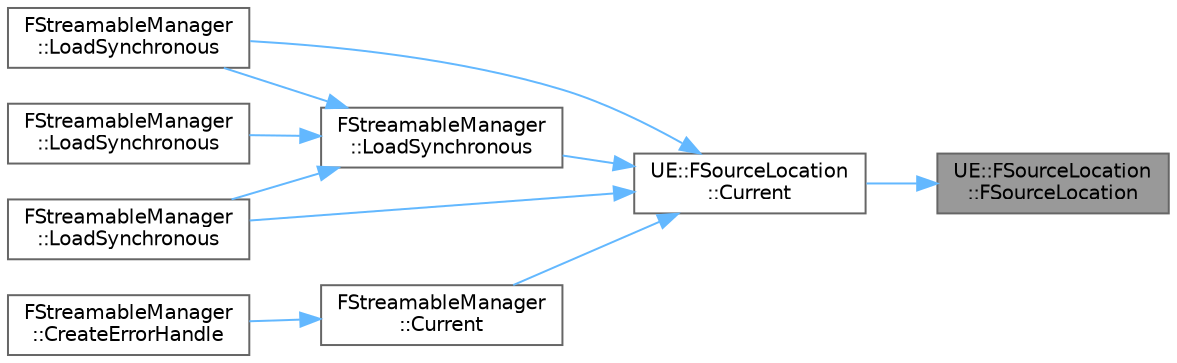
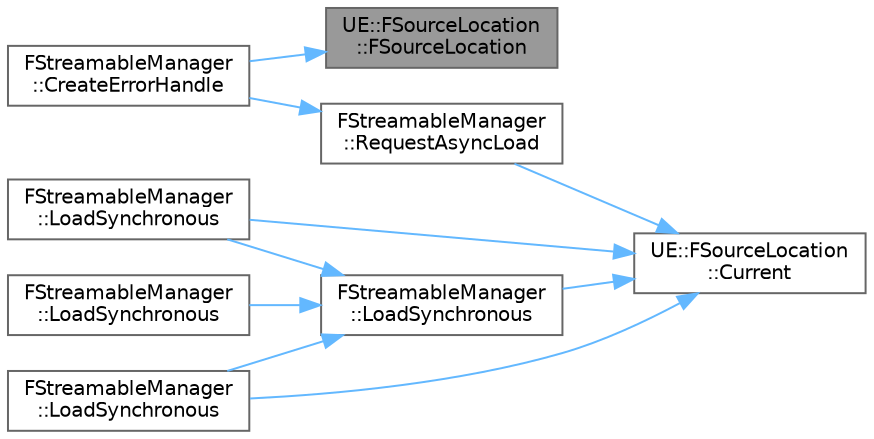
edge "UE::FSourceLocation ::Current" -> "UE::FSourceLocation ::FSourceLocation": now "FStreamableManager ::CreateErrorHandle" -> "UE::FSourceLocation ::FSourceLocation"
node "FStreamableManager ::Current": label "FStreamableManager ::Current" -> "FStreamableManager ::RequestAsyncLoad"
